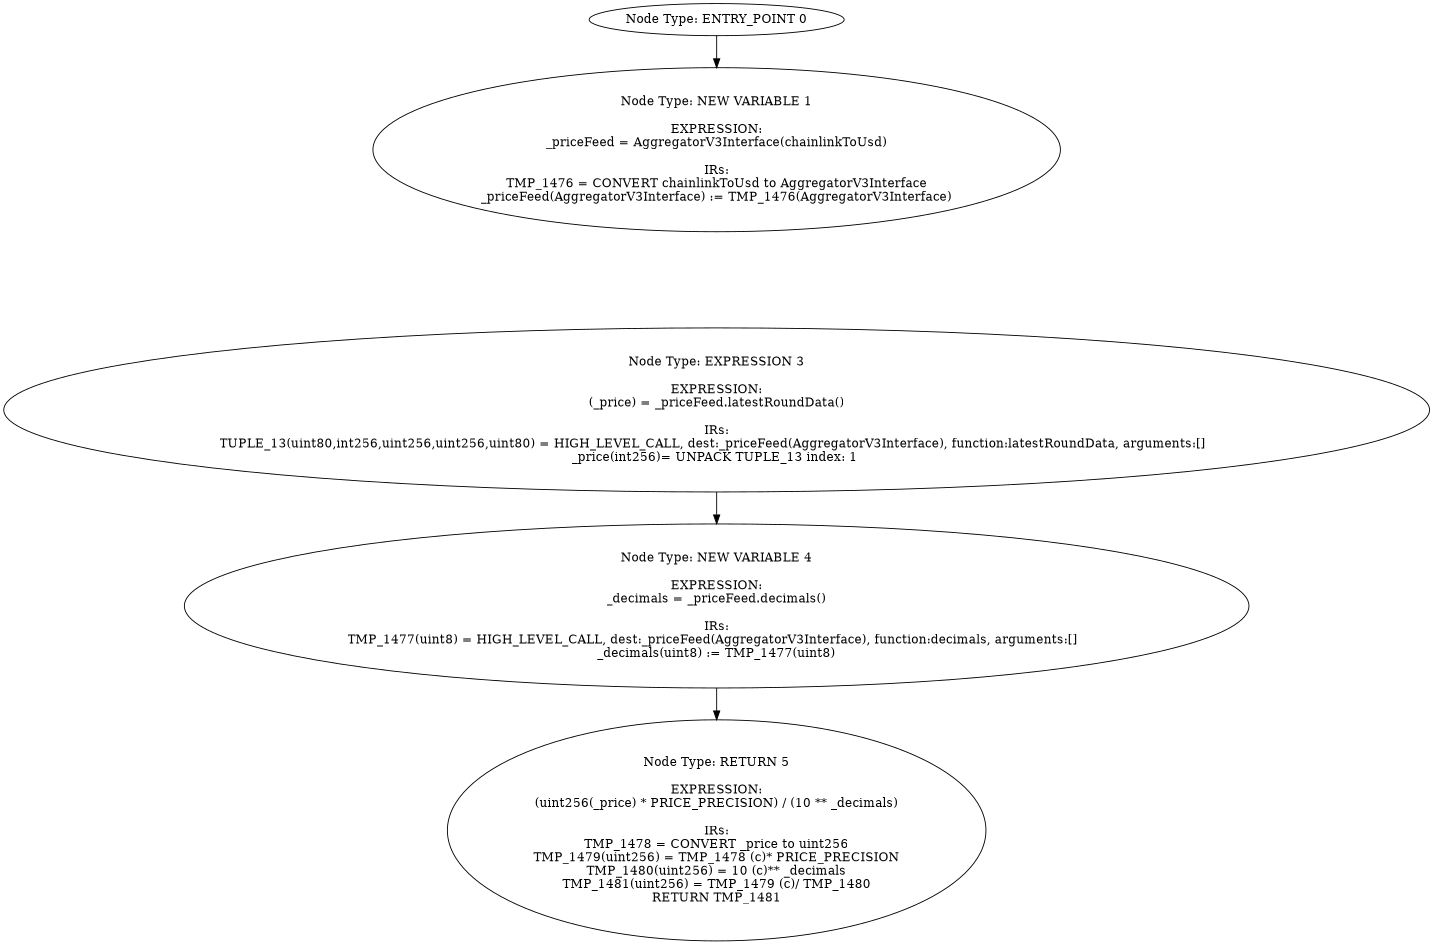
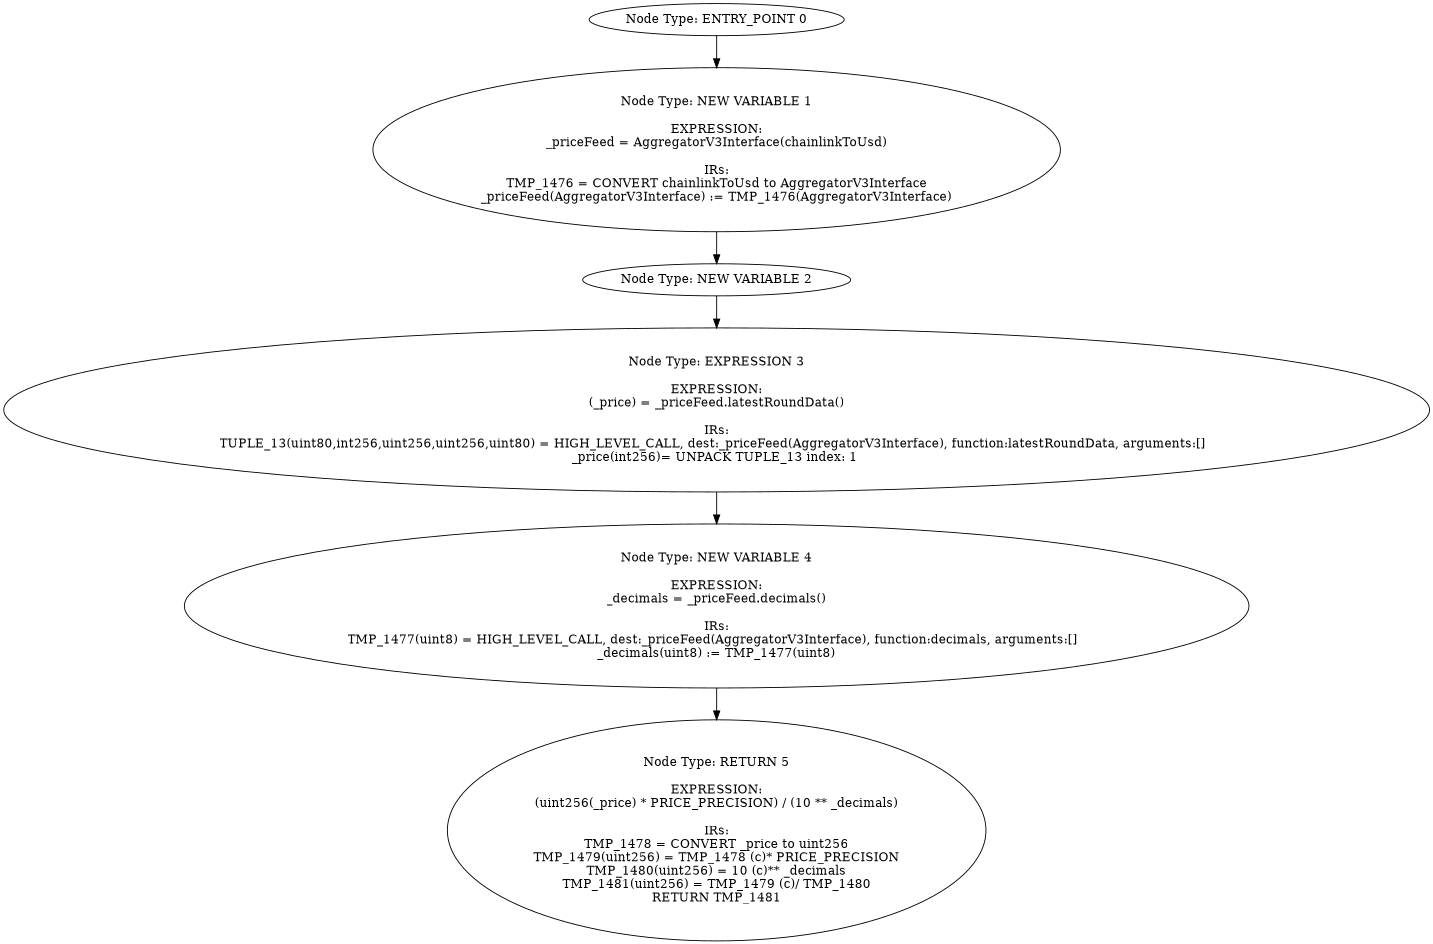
node "Node Type: NEW VARIABLE 2": added
